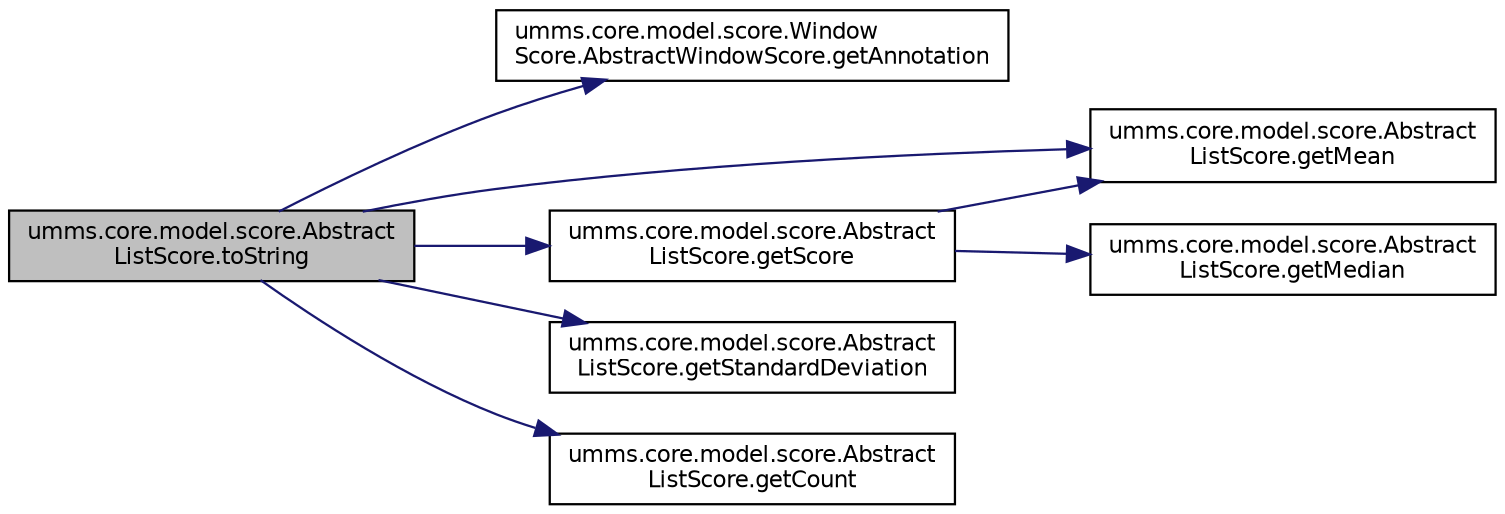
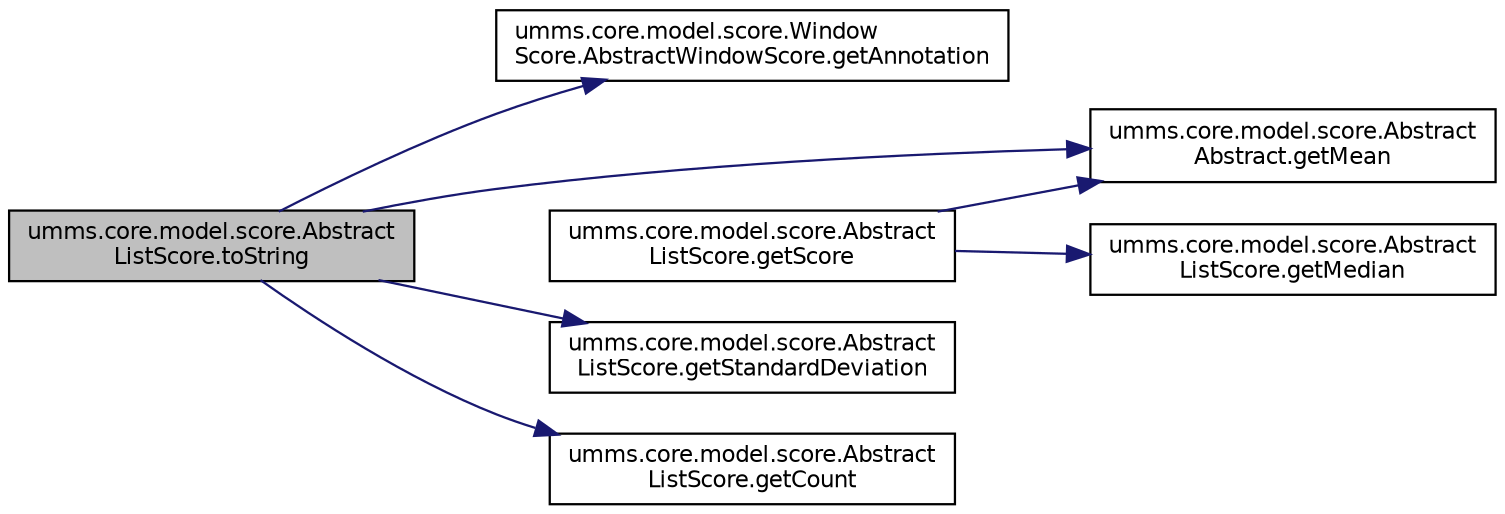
node "umms.core.model.score.Abstract ListScore.getMean": label "umms.core.model.score.Abstract ListScore.getMean" -> "umms.core.model.score.Abstract Abstract.getMean"
edge "umms.core.model.score.Abstract ListScore.toString" -> "umms.core.model.score.Abstract ListScore.getScore": removed
